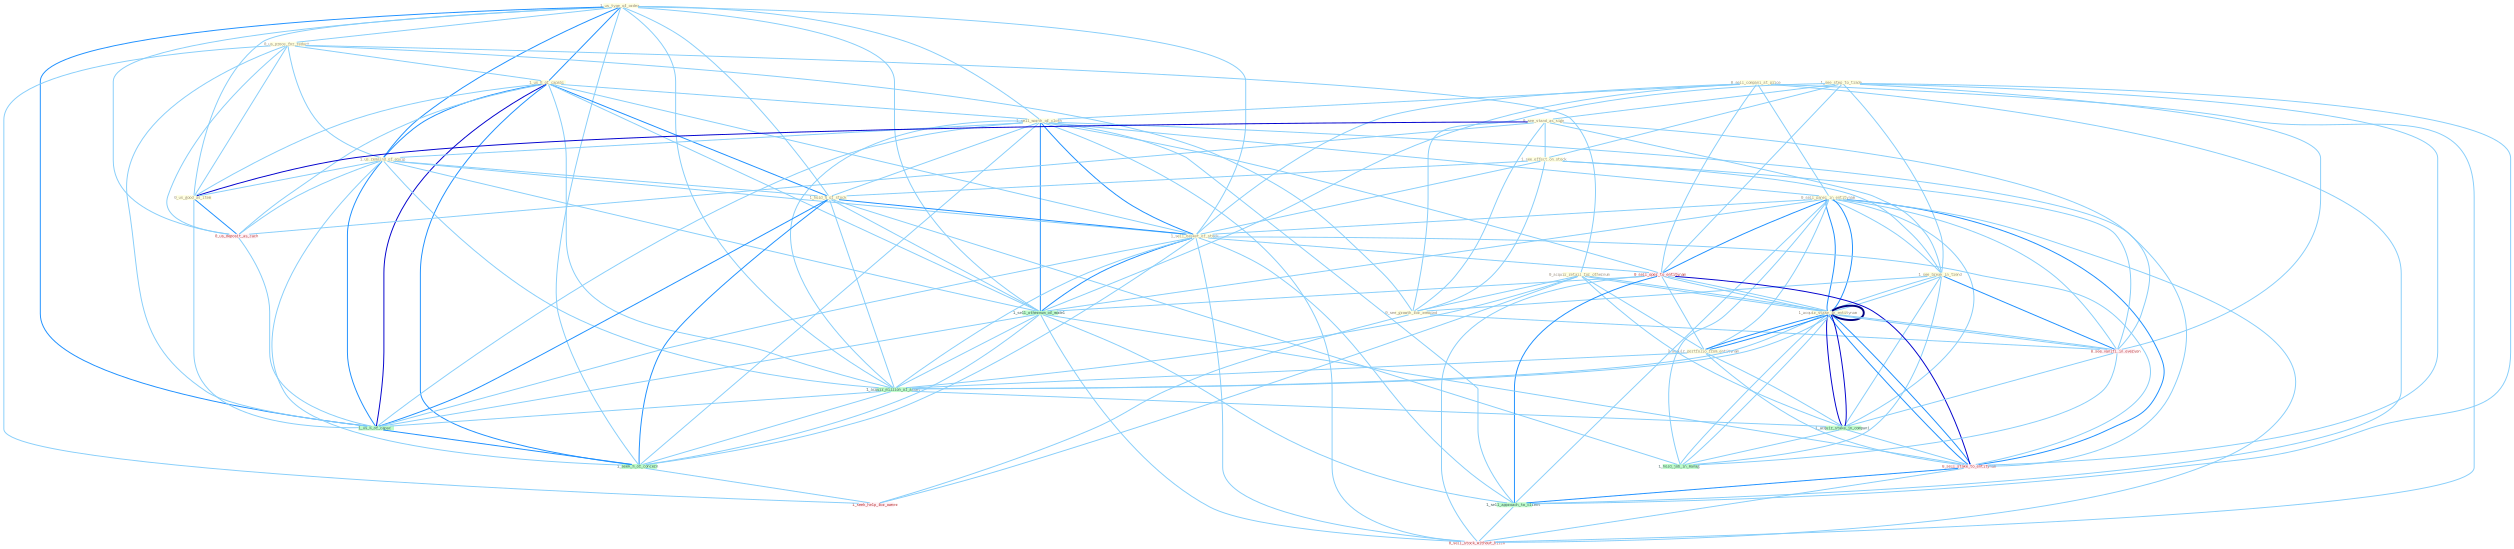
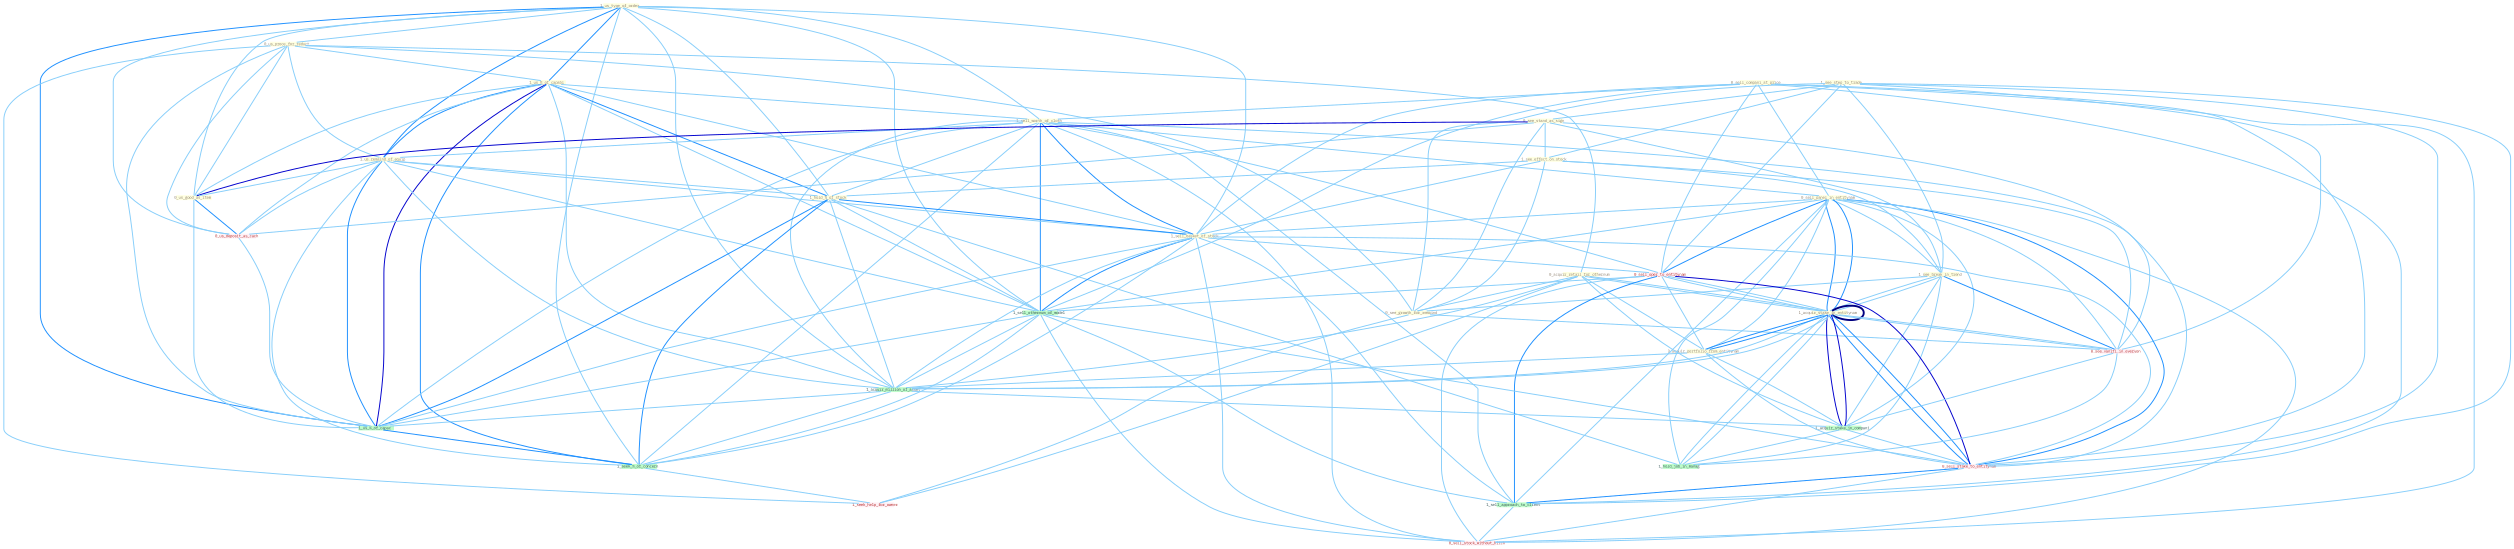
edge "0_sell_compani_at_price" -- "0_sell_stake_to_entitynam": added
